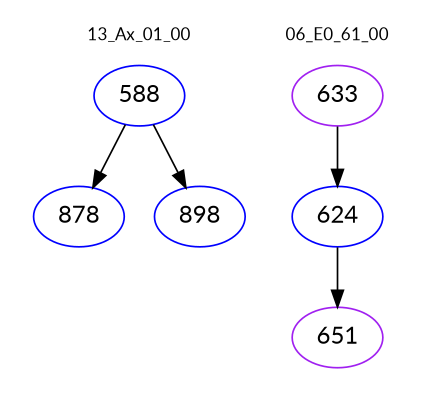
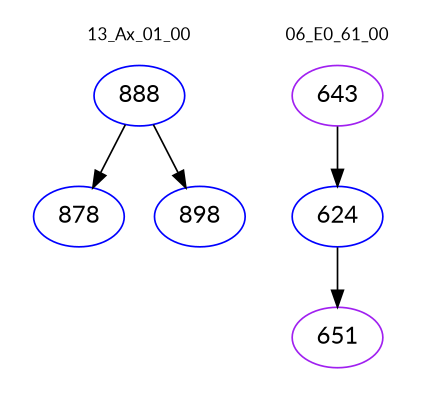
node "588": label "588" -> "888"
node "633": label "633" -> "643"
